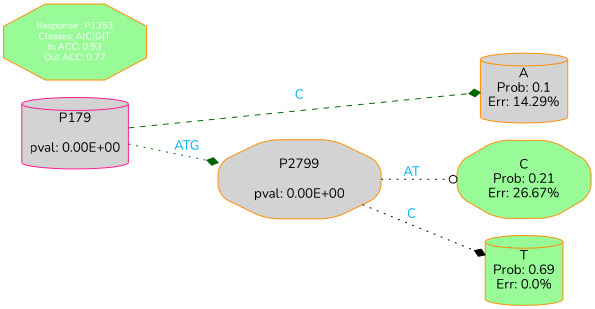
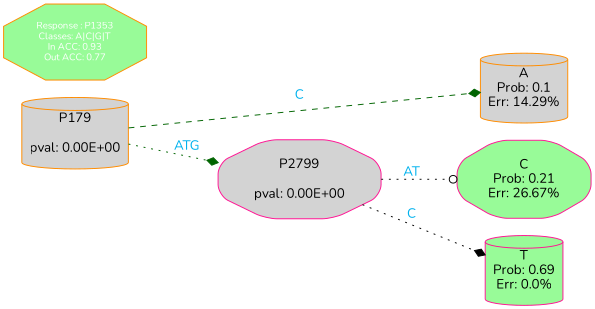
node "P179 pval: 0.00E+00": color deeppink -> darkorange
node "P2799 pval: 0.00E+00": color darkorange -> deeppink
node "C Prob: 0.21 Err: 26.67%": color darkorange -> deeppink
node "T Prob: 0.69 Err: 0.0%": color darkorange -> deeppink
